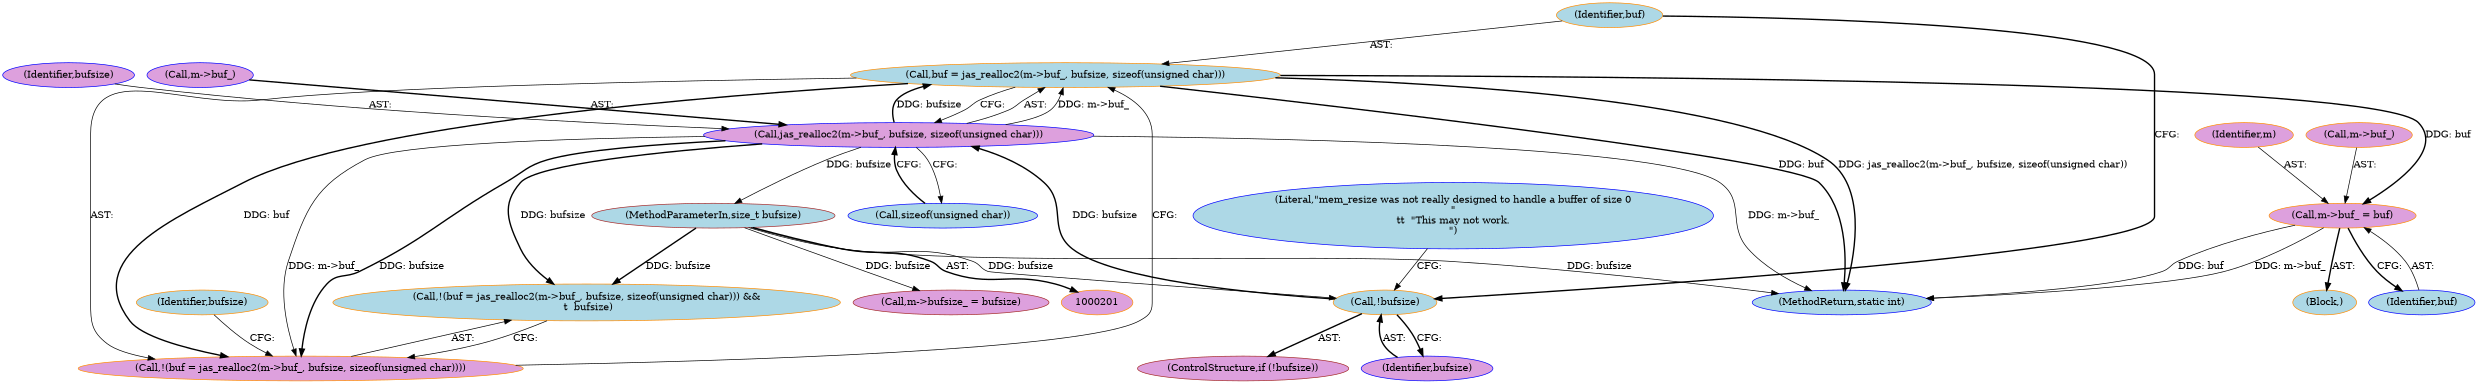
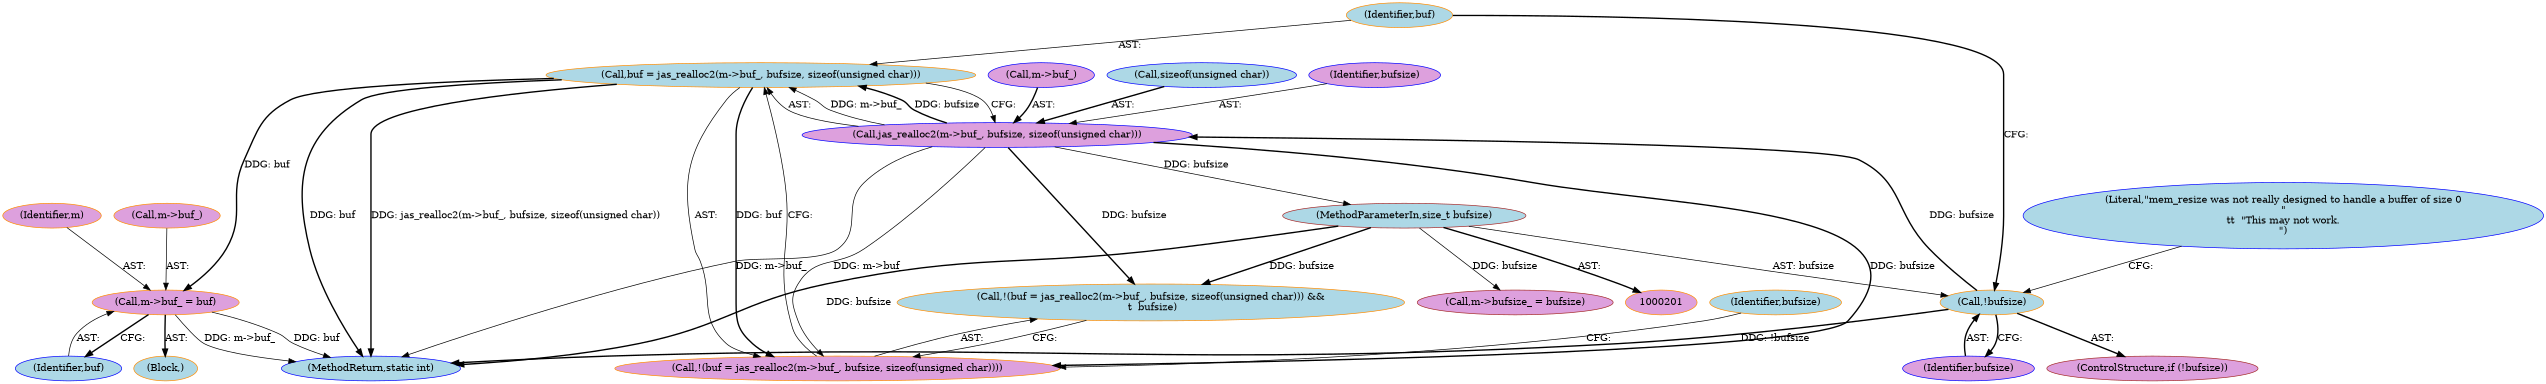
edge "(Call,sizeof(unsigned char))" -> "(Call,jas_realloc2(m->buf_, bufsize, sizeof(unsigned char)))": label "CFG: " -> "AST: "
edge "(Call,jas_realloc2(m->buf_, bufsize, sizeof(unsigned char)))" -> "(Call,sizeof(unsigned char))": removed, label "CFG:"
edge "(MethodParameterIn,size_t bufsize)" -> "(MethodReturn,static int)": style solid -> bold
edge "(MethodParameterIn,size_t bufsize)" -> "(Call,!bufsize)": label "DDG: bufsize" -> "AST: bufsize"
edge "(Call,!bufsize)" -> "(MethodReturn,static int)": added, label "DDG: !bufsize"
